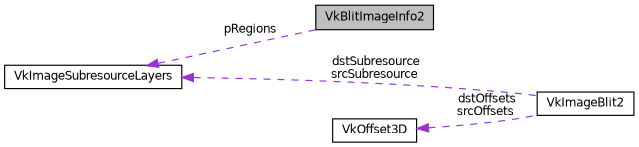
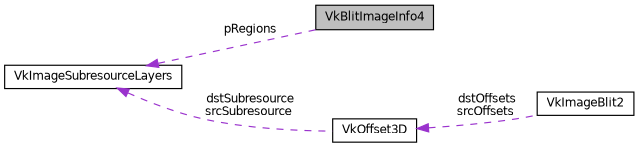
node "VkBlitImageInfo2": label "VkBlitImageInfo2" -> "VkBlitImageInfo4"
edge "VkImageBlit2" -> "VkImageSubresourceLayers": now "VkOffset3D" -> "VkImageSubresourceLayers"
